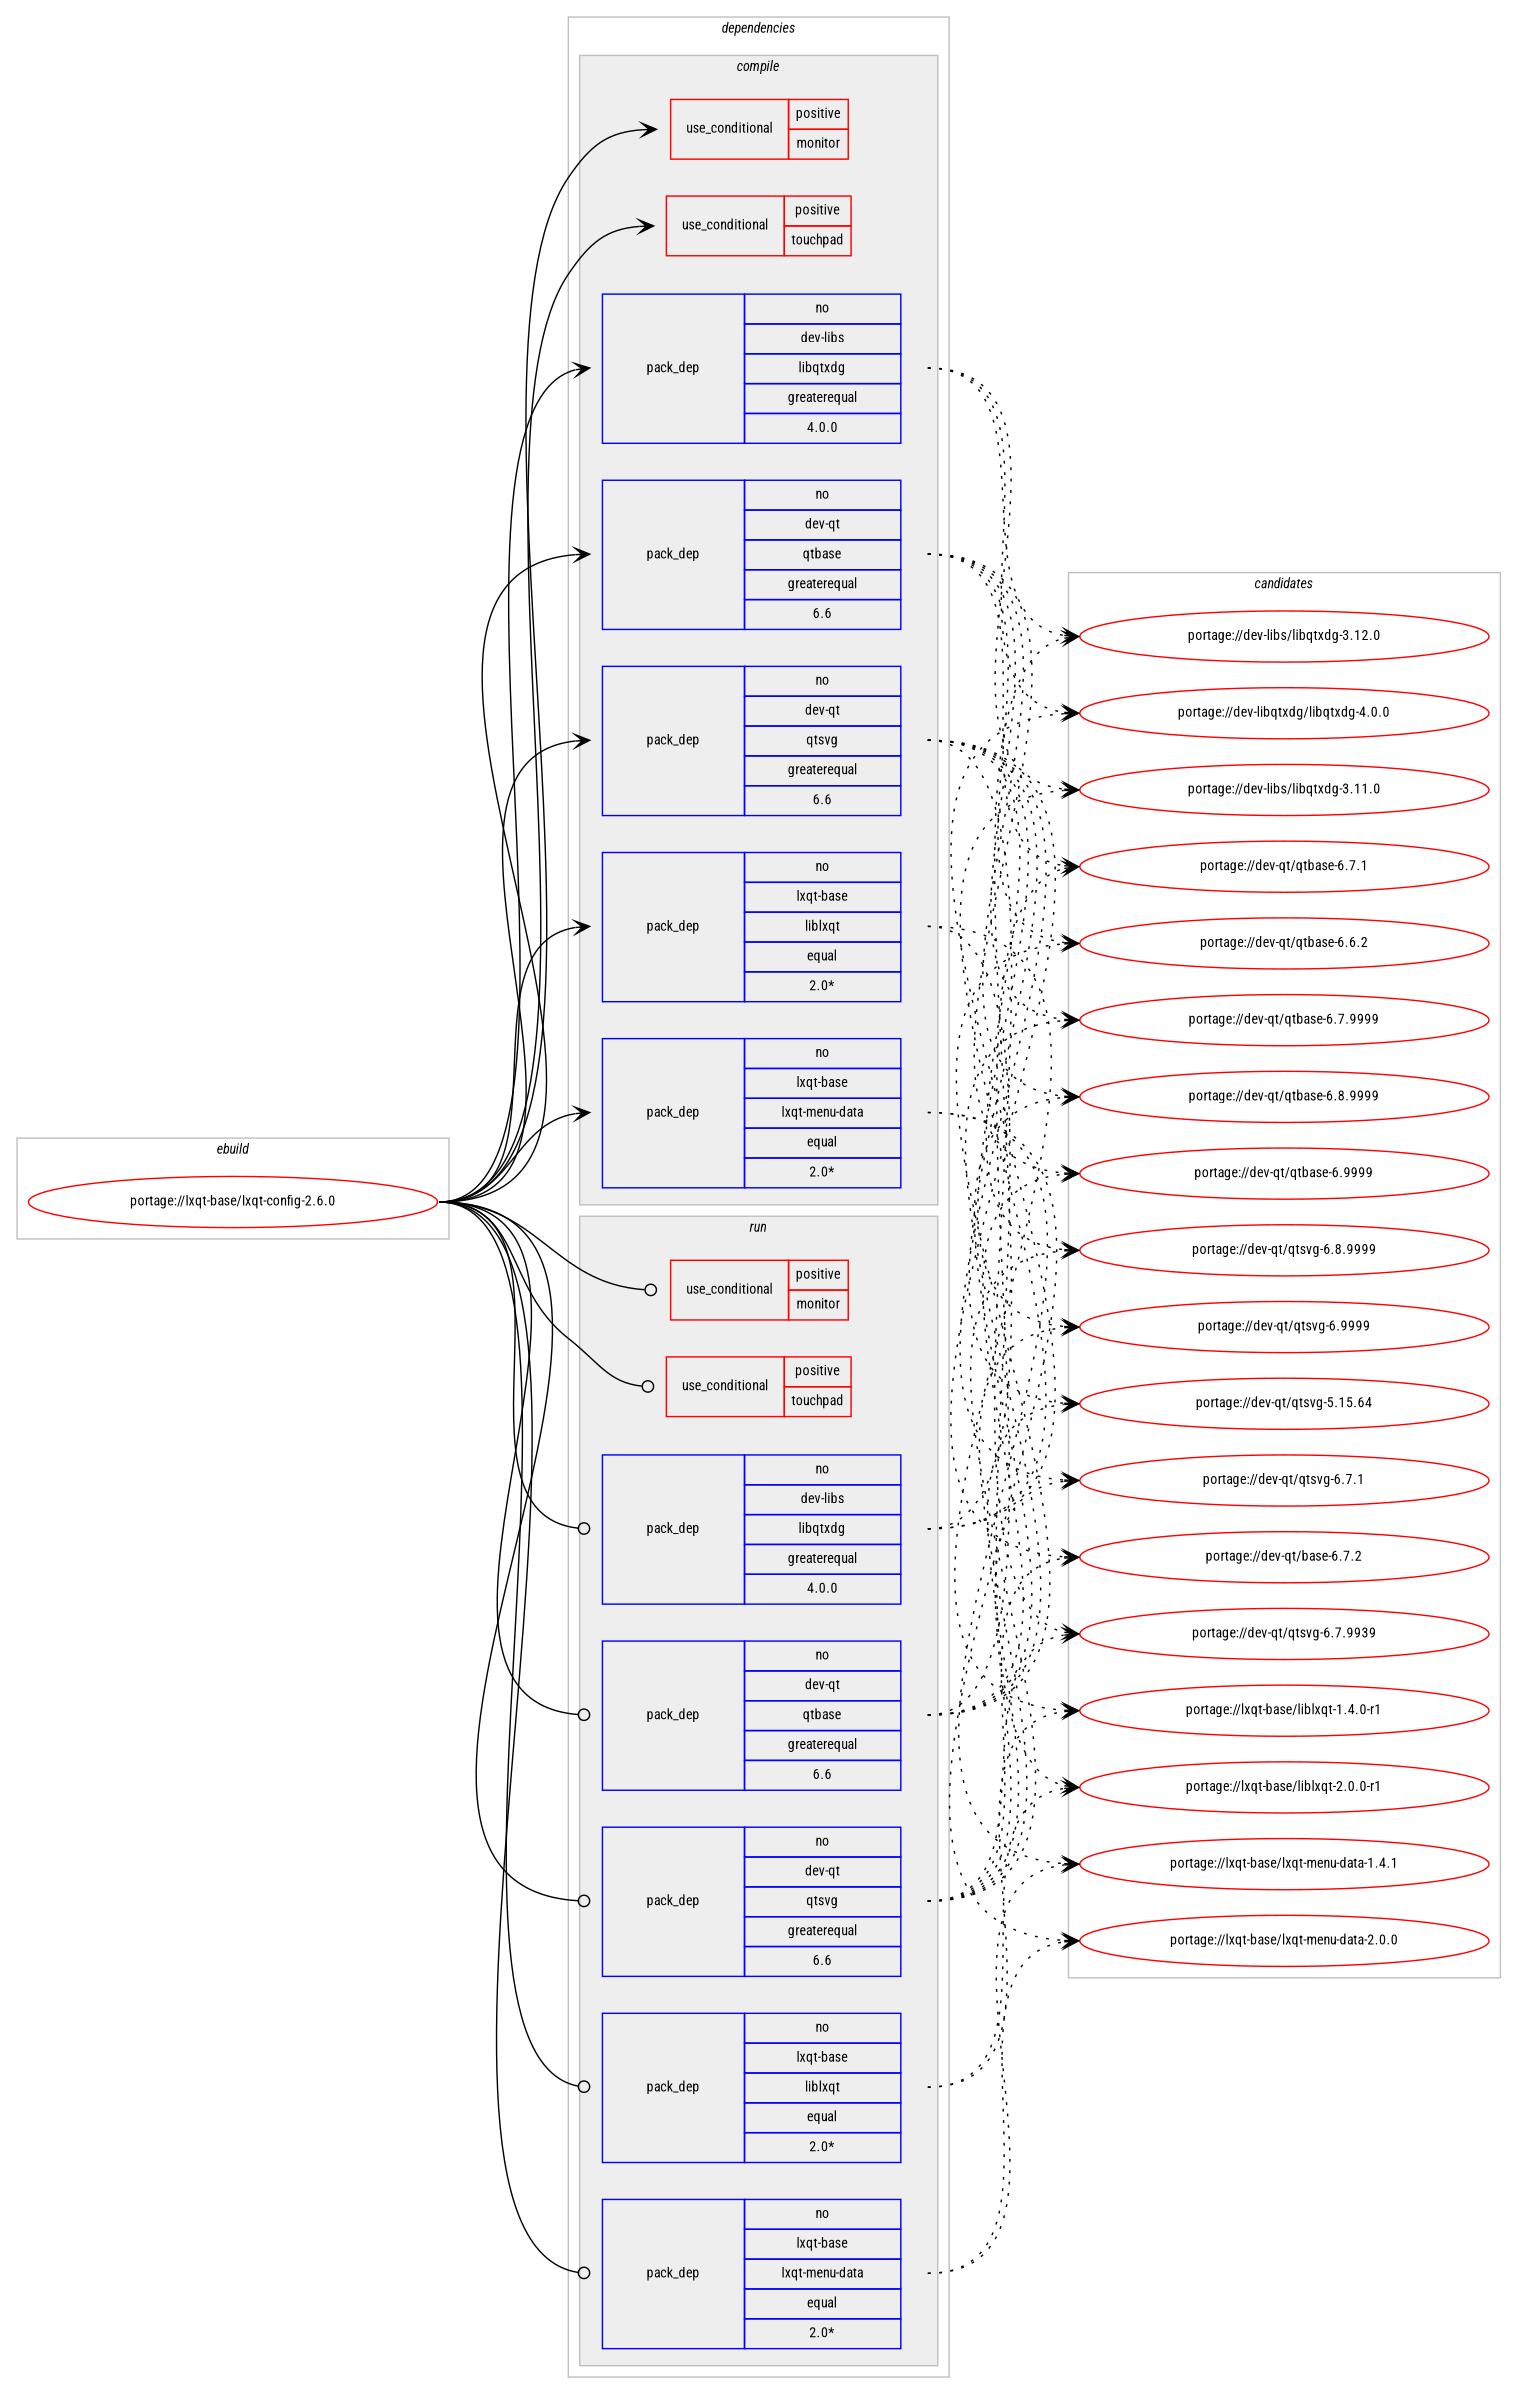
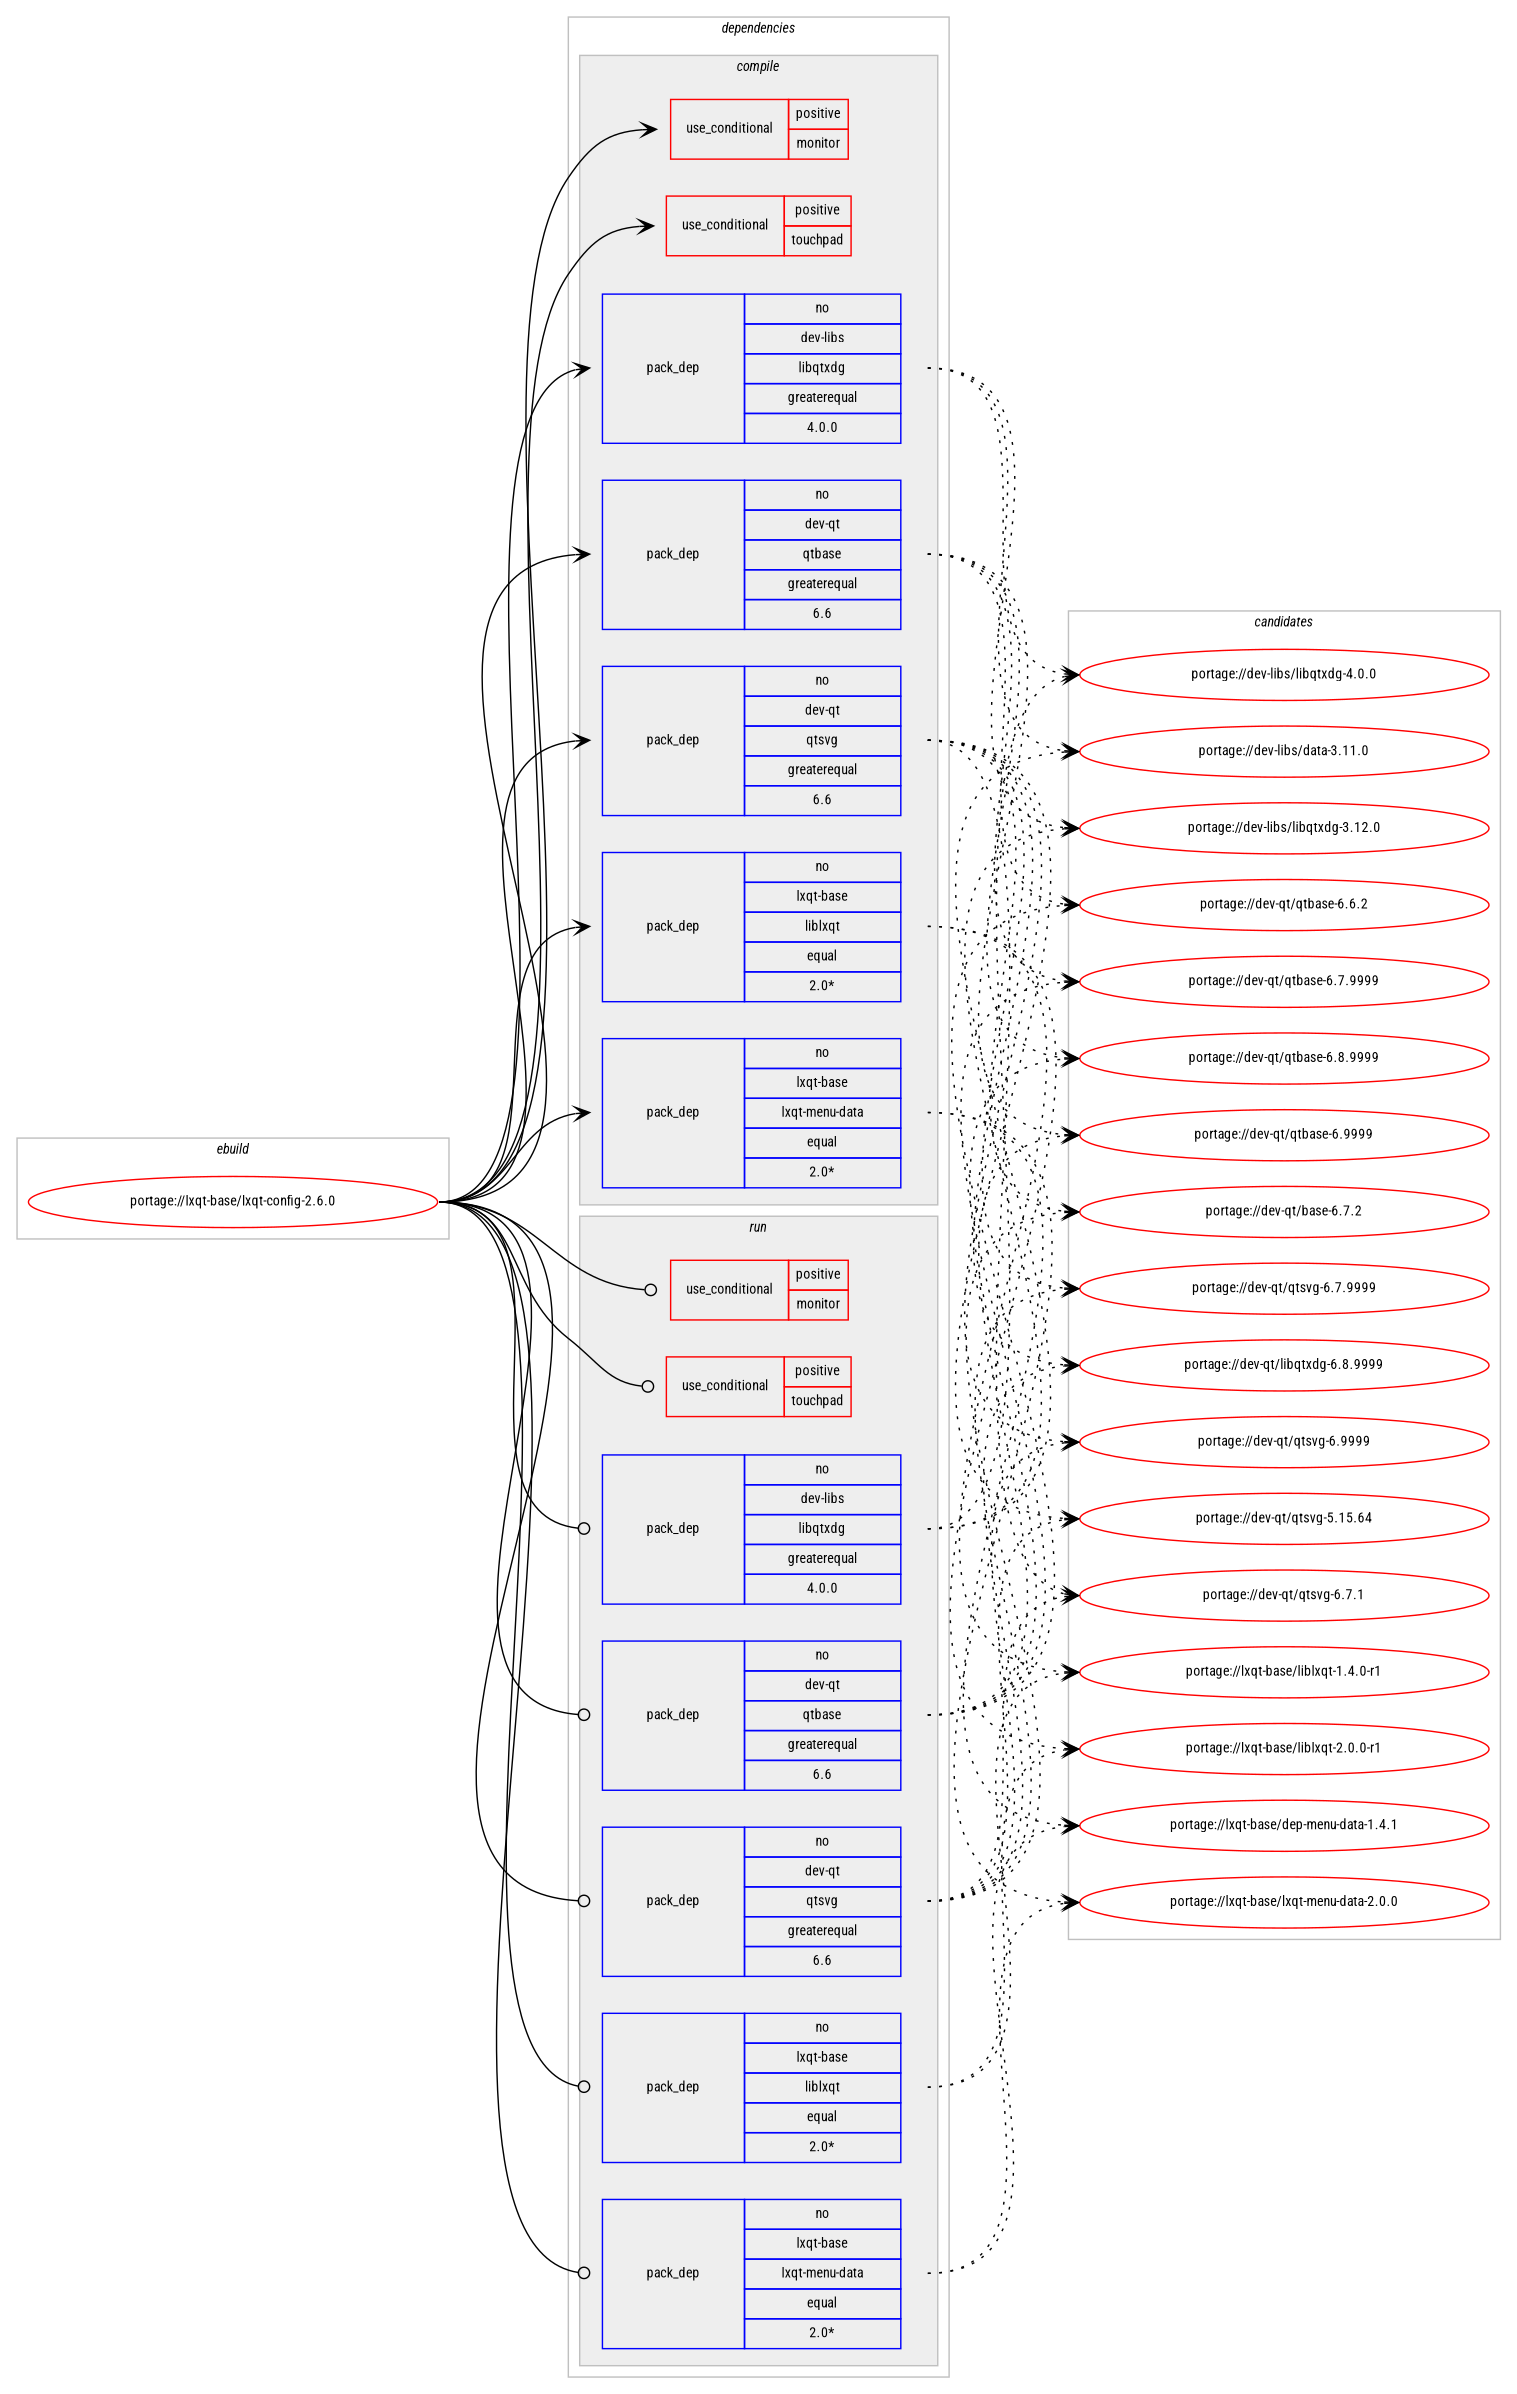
node "portage://dev-libqtxdg/libqtxdg-4.0.0": label "portage://dev-libqtxdg/libqtxdg-4.0.0" -> "portage://dev-libs/libqtxdg-4.0.0"
node "portage://dev-libs/libqtxdg-3.11.0": label "portage://dev-libs/libqtxdg-3.11.0" -> "portage://dev-libs/data-3.11.0"
node "portage://dev-qt/qtbase-6.7.1": removed
node "portage://dev-qt/qtsvg-6.8.9999": label "portage://dev-qt/qtsvg-6.8.9999" -> "portage://dev-qt/libqtxdg-6.8.9999"
node "portage://dev-qt/qtsvg-6.7.9939": label "portage://dev-qt/qtsvg-6.7.9939" -> "portage://dev-qt/qtsvg-6.7.9999"
node "portage://lxqt-base/lxqt-menu-data-1.4.1": label "portage://lxqt-base/lxqt-menu-data-1.4.1" -> "portage://lxqt-base/dep-menu-data-1.4.1"
